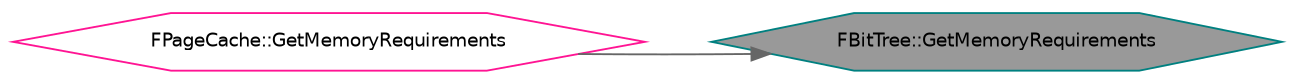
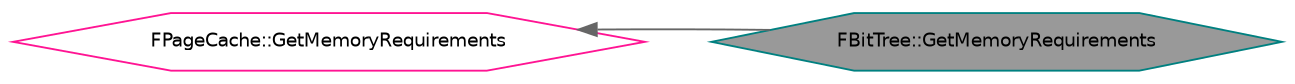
edge "FPageCache::GetMemoryRequirements" -> "FBitTree::GetMemoryRequirements": reversed
